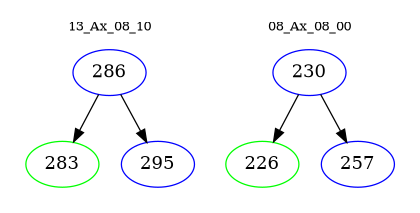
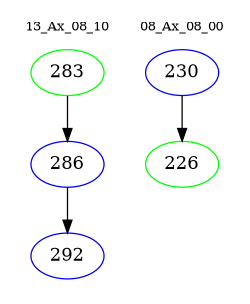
edge "286" -> "283": reversed
node "295": label "295" -> "292"
node "257": removed
